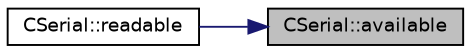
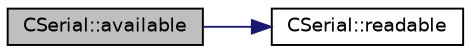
edge "CSerial::readable" -> "CSerial::available": reversed
